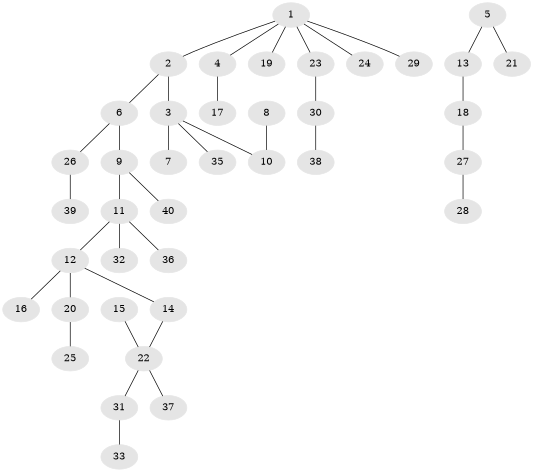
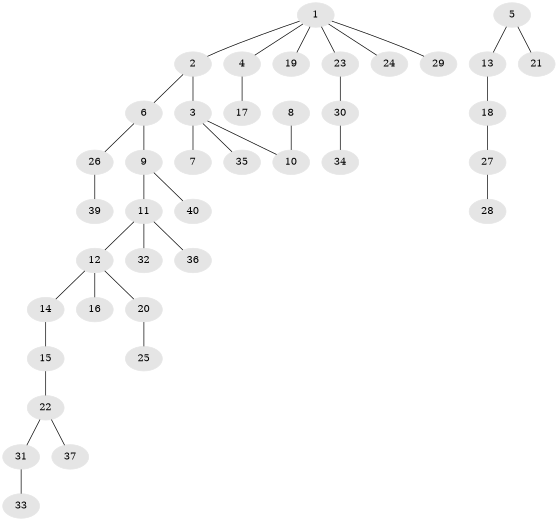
node "38": label "38" -> "34"
edge "14" -- "22": now "14" -- "15"
